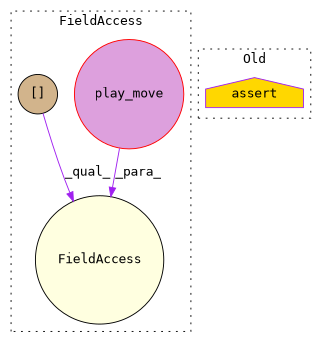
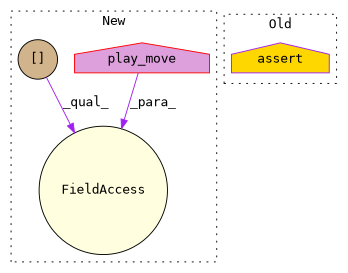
cluster "FieldAccess": label "FieldAccess" -> "New"
node "play_move": shape circle -> house
